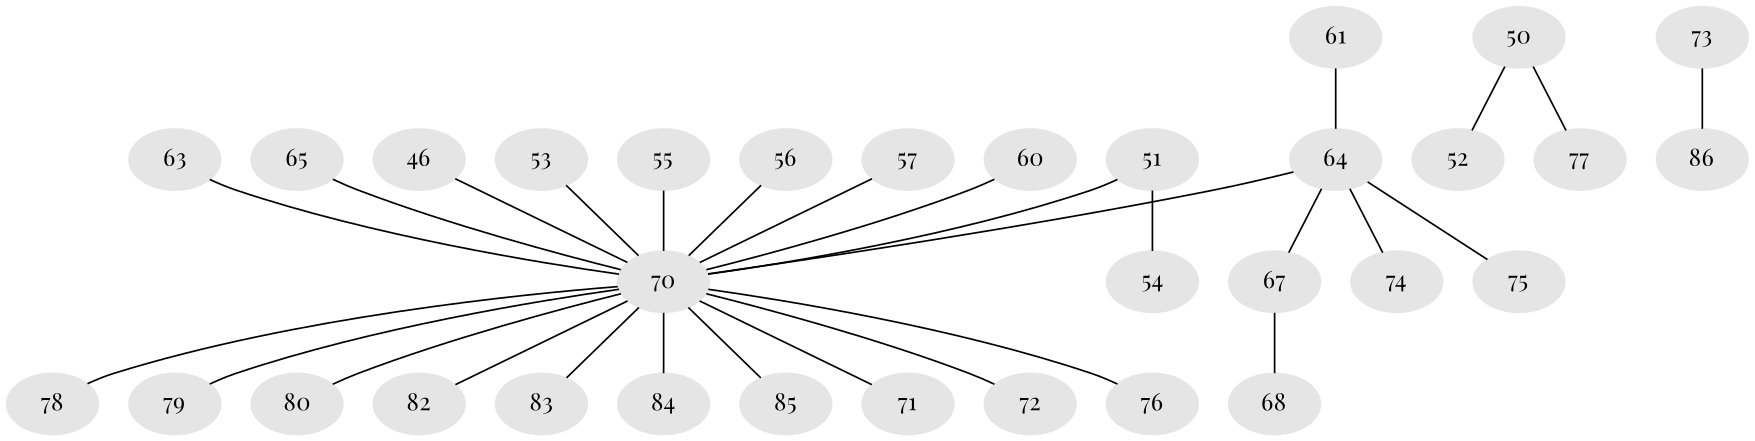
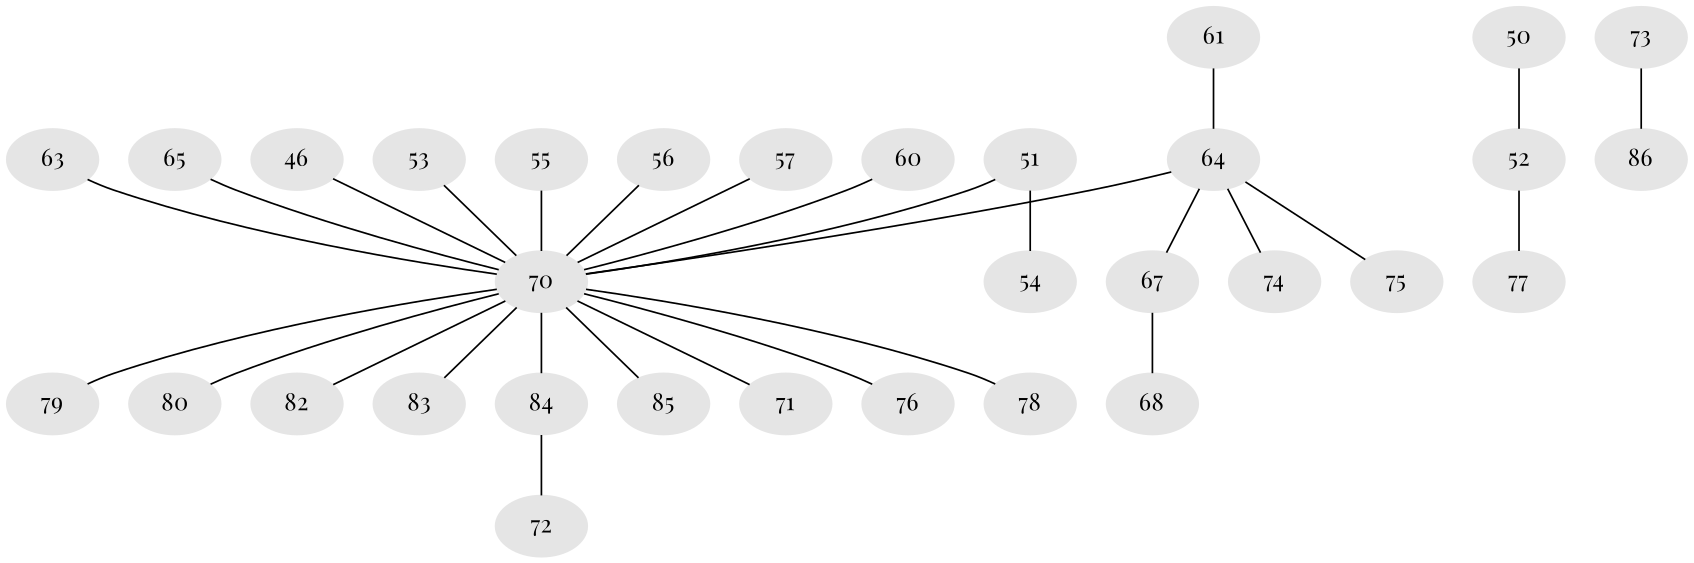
edge "50" -- "77": now "52" -- "77"
edge "70" -- "72": now "84" -- "72"
